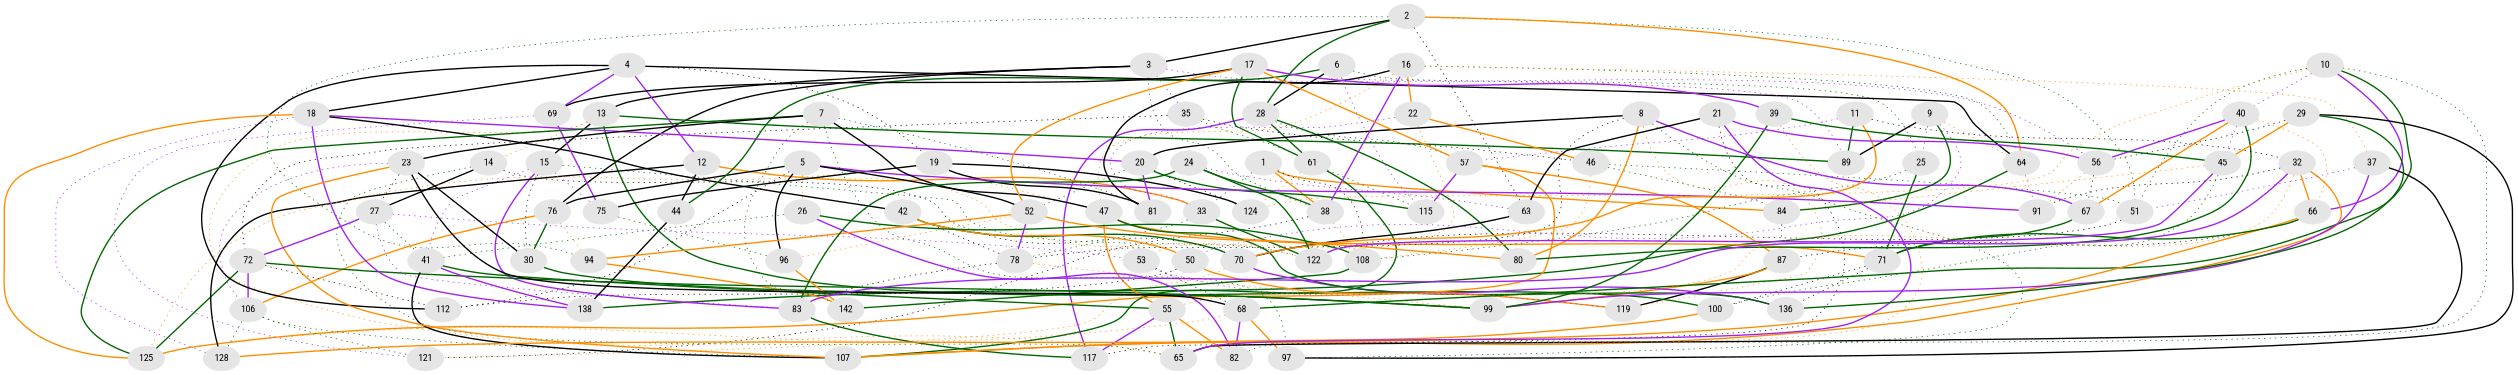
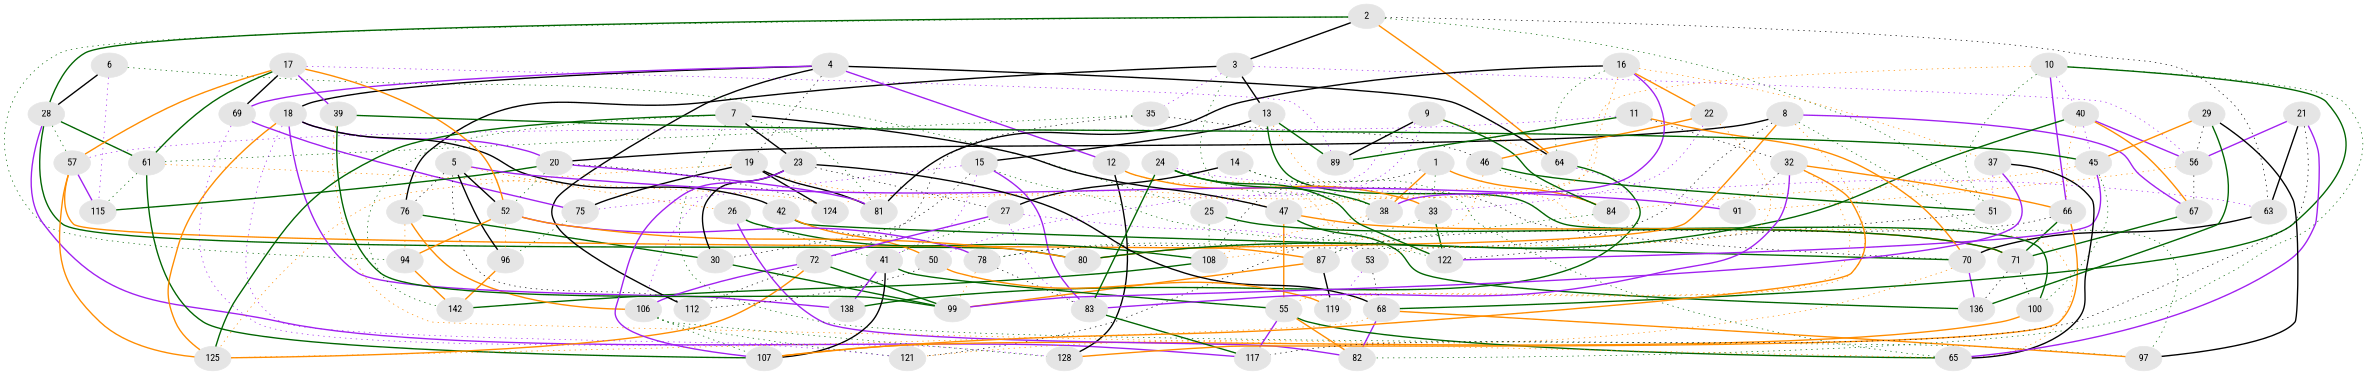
edge "46" -- "51": style dotted -> bold
edge "5" -- "76": style bold -> dotted
node "44": removed
edge "72" -- "125": color darkgreen -> darkorange
edge "23" -- "107": color darkorange -> purple
